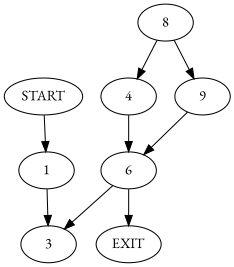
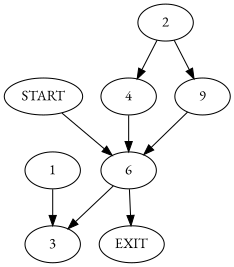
node "8": label "8" -> "2"
edge "START" -> "1": now "START" -> "6"
